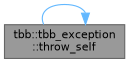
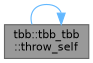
node "tbb::tbb_exception ::throw_self": label "tbb::tbb_exception ::throw_self" -> "tbb::tbb_tbb ::throw_self"
